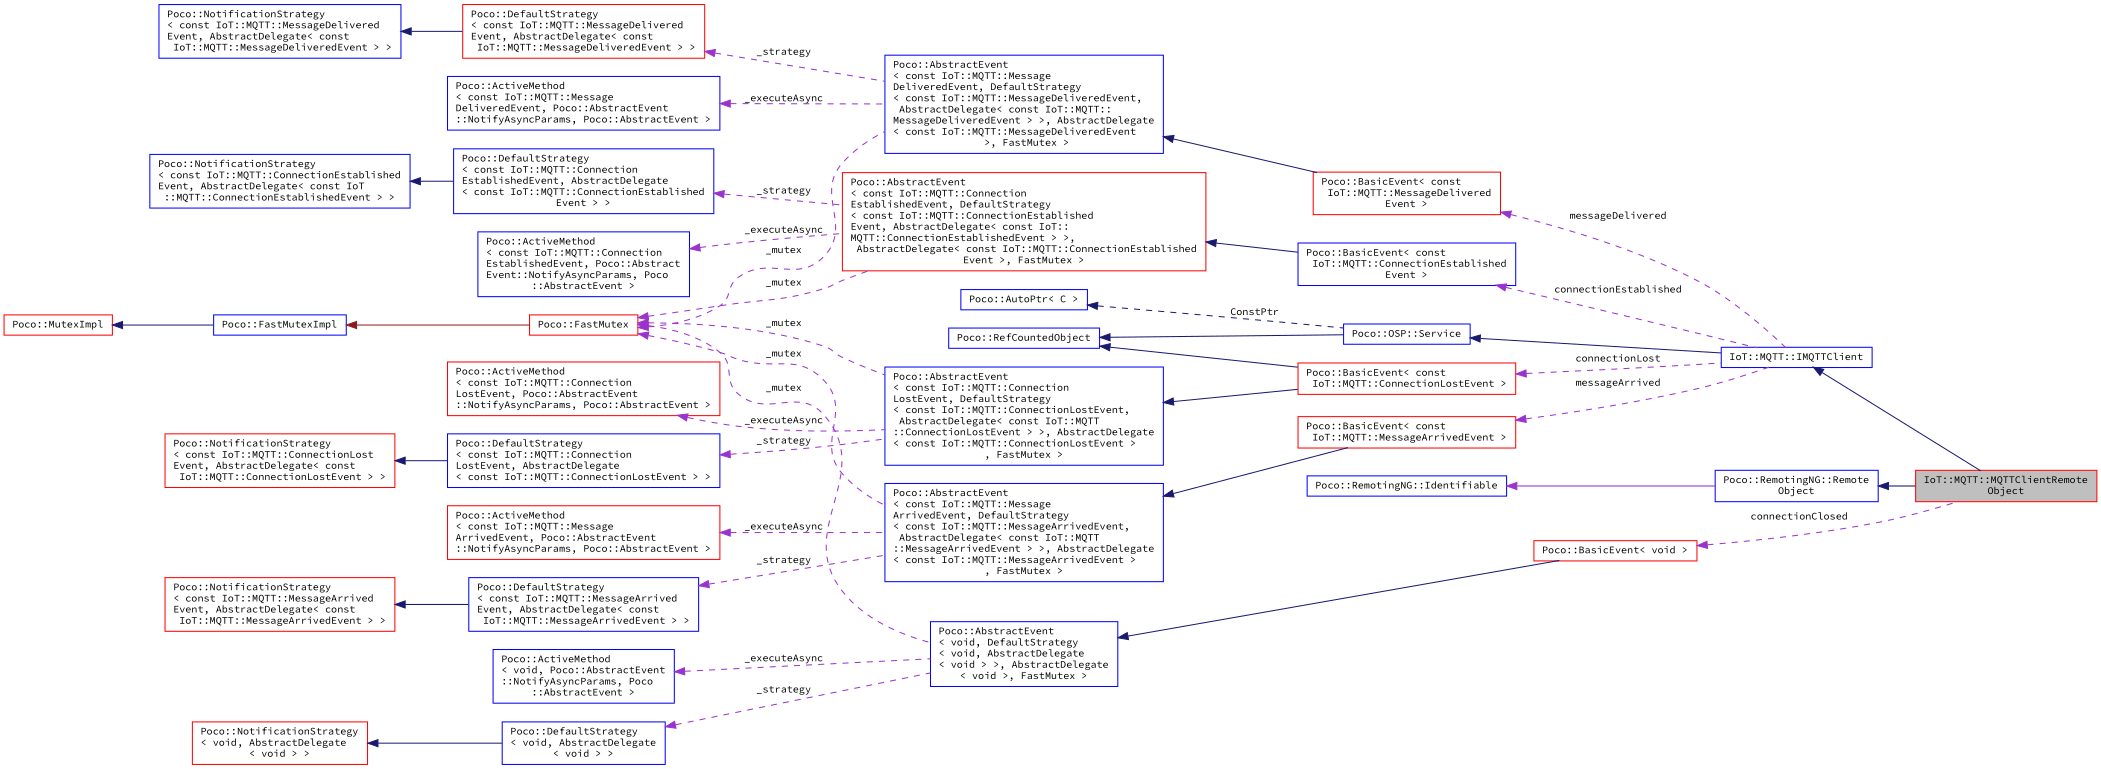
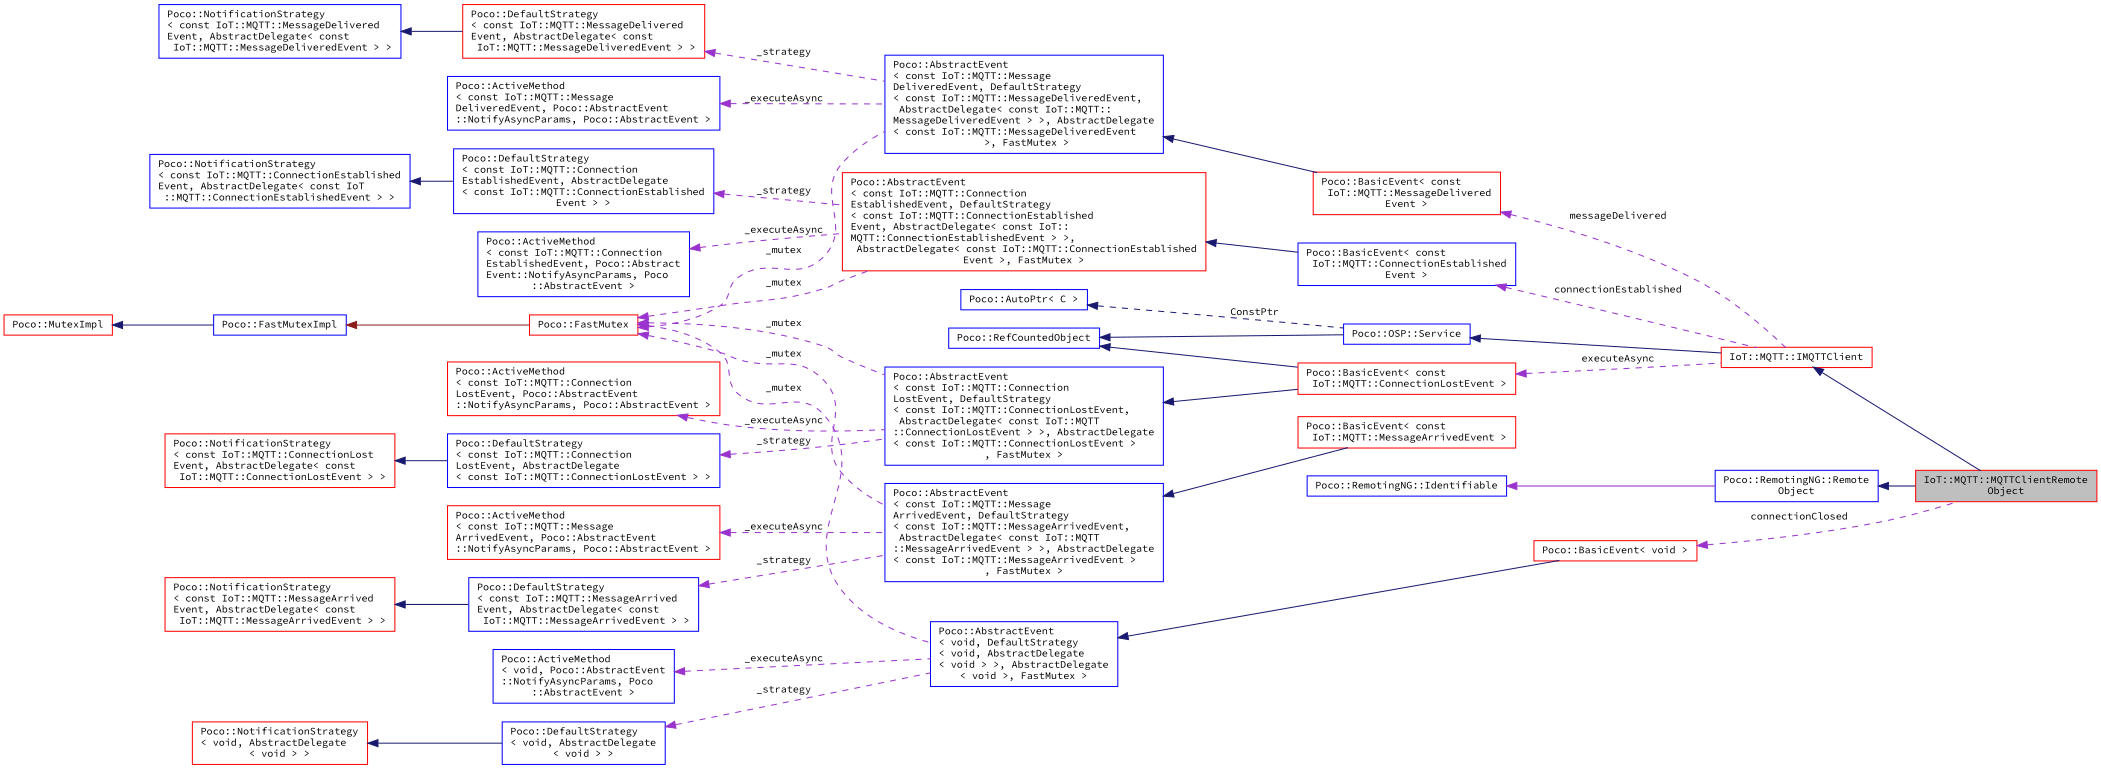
node "IoT::MQTT::IMQTTClient": color blue -> red
edge "IoT::MQTT::IMQTTClient" -> "Poco::BasicEvent< const IoT::MQTT::ConnectionLostEvent >": label " connectionLost" -> " executeAsync"
edge "IoT::MQTT::IMQTTClient" -> "Poco::BasicEvent< const IoT::MQTT::MessageArrivedEvent >": removed, label "messageArrived"
